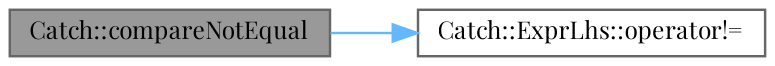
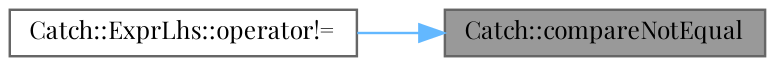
edge "Catch::compareNotEqual" -> "Catch::ExprLhs::operator!=": reversed
